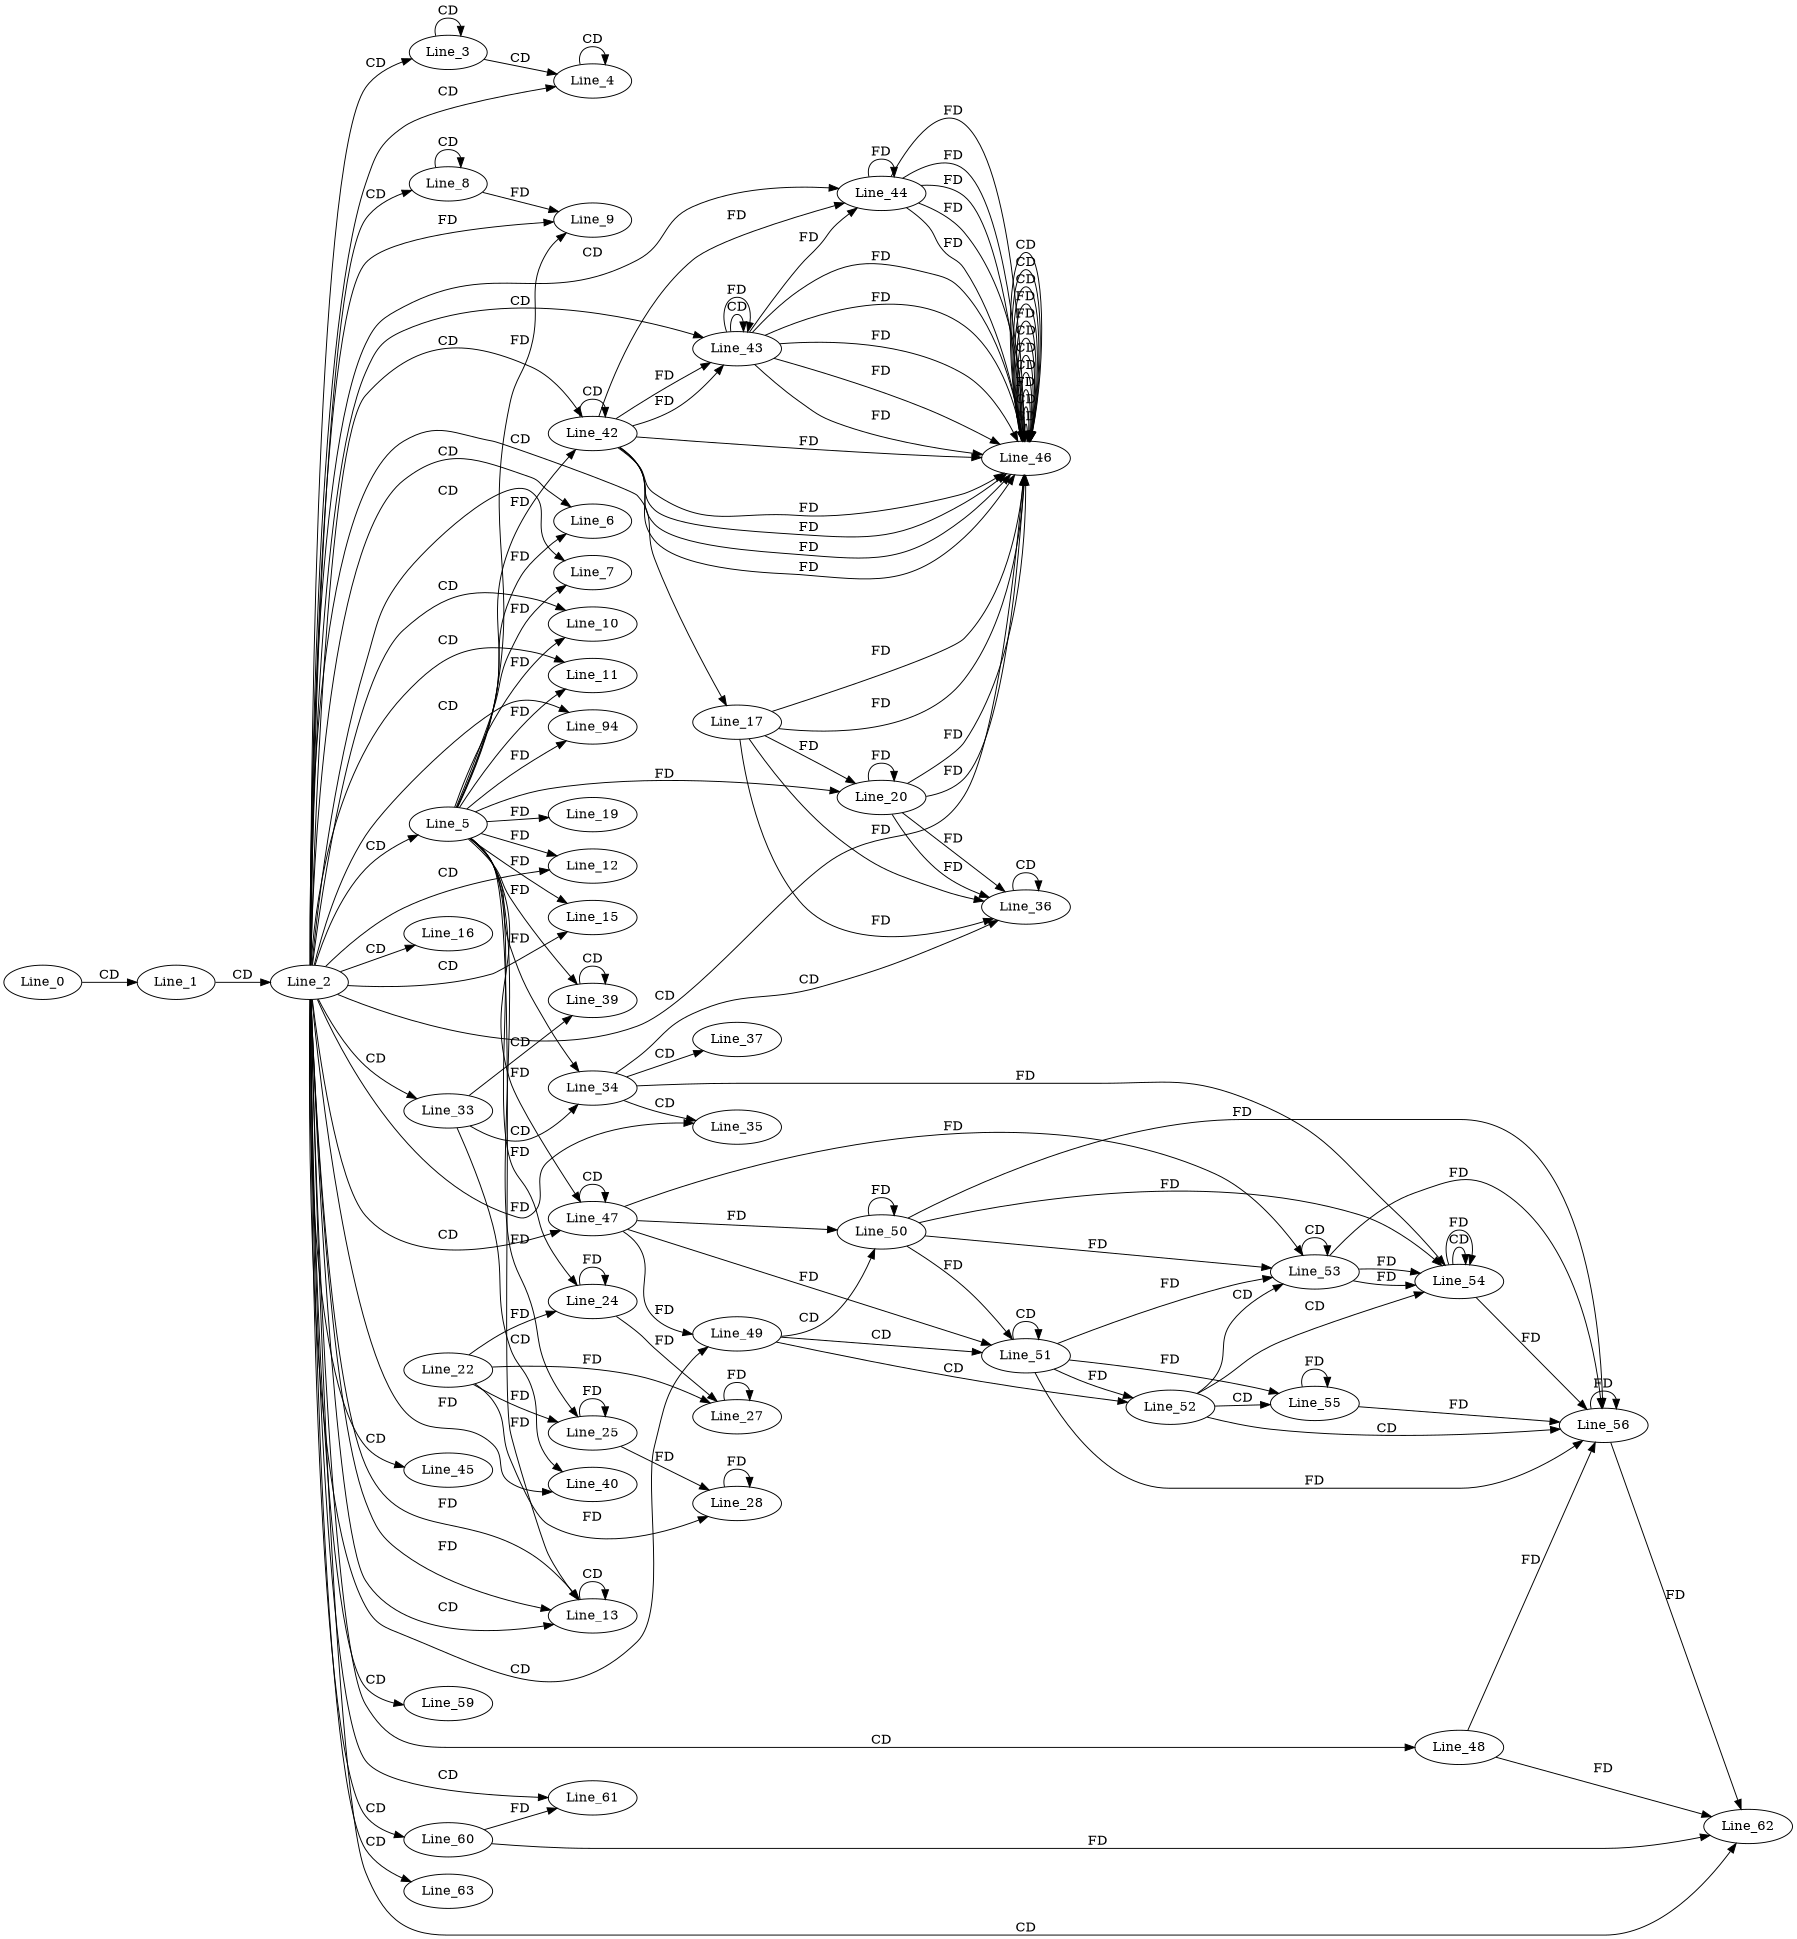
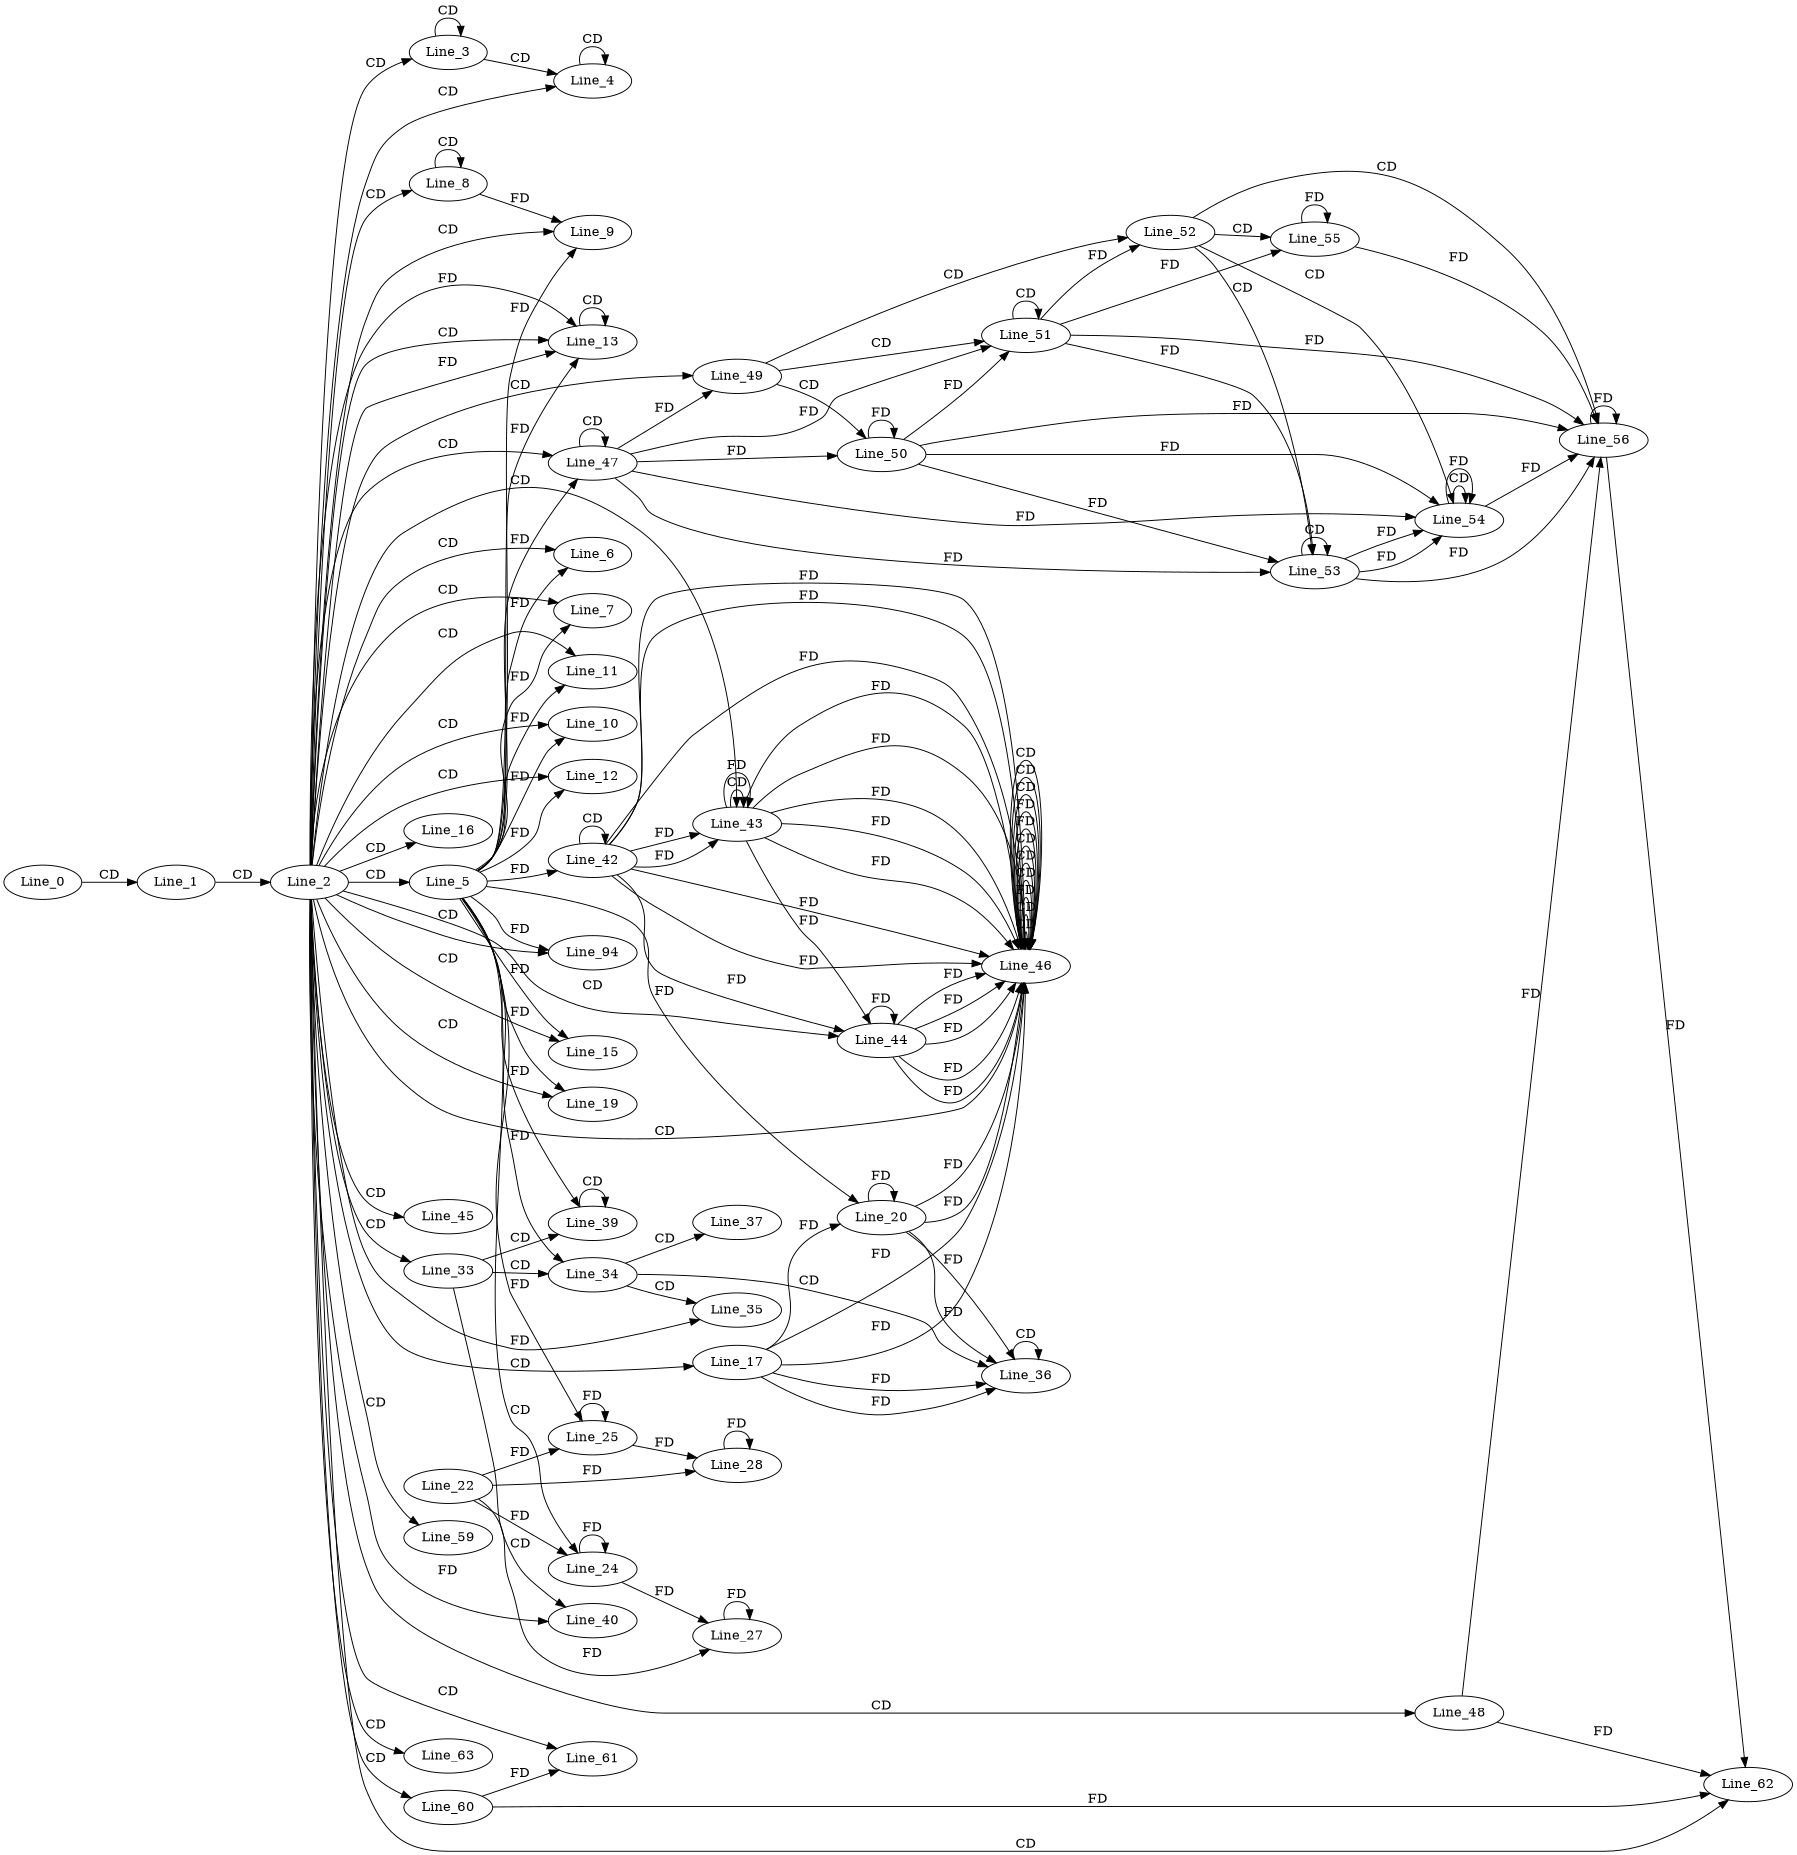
edge "Line_2" -> "Line_9": label "FD" -> "CD"
edge "Line_2" -> "Line_42": now "Line_2" -> "Line_19"
edge "Line_34" -> "Line_54": now "Line_47" -> "Line_54"
edge "Line_5" -> "Line_24": label "FD" -> "CD"
